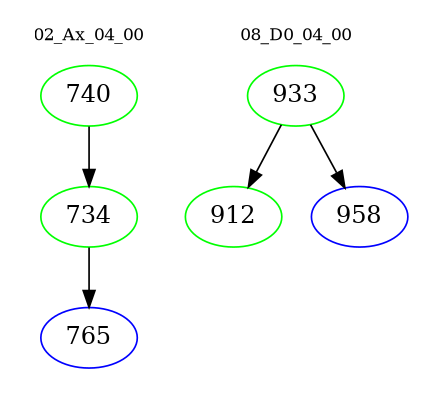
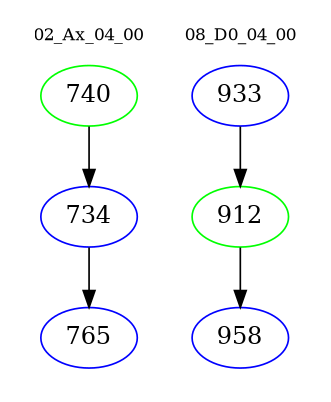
node "933": color green -> blue
edge "933" -> "958": now "912" -> "958"
node "734": color green -> blue
